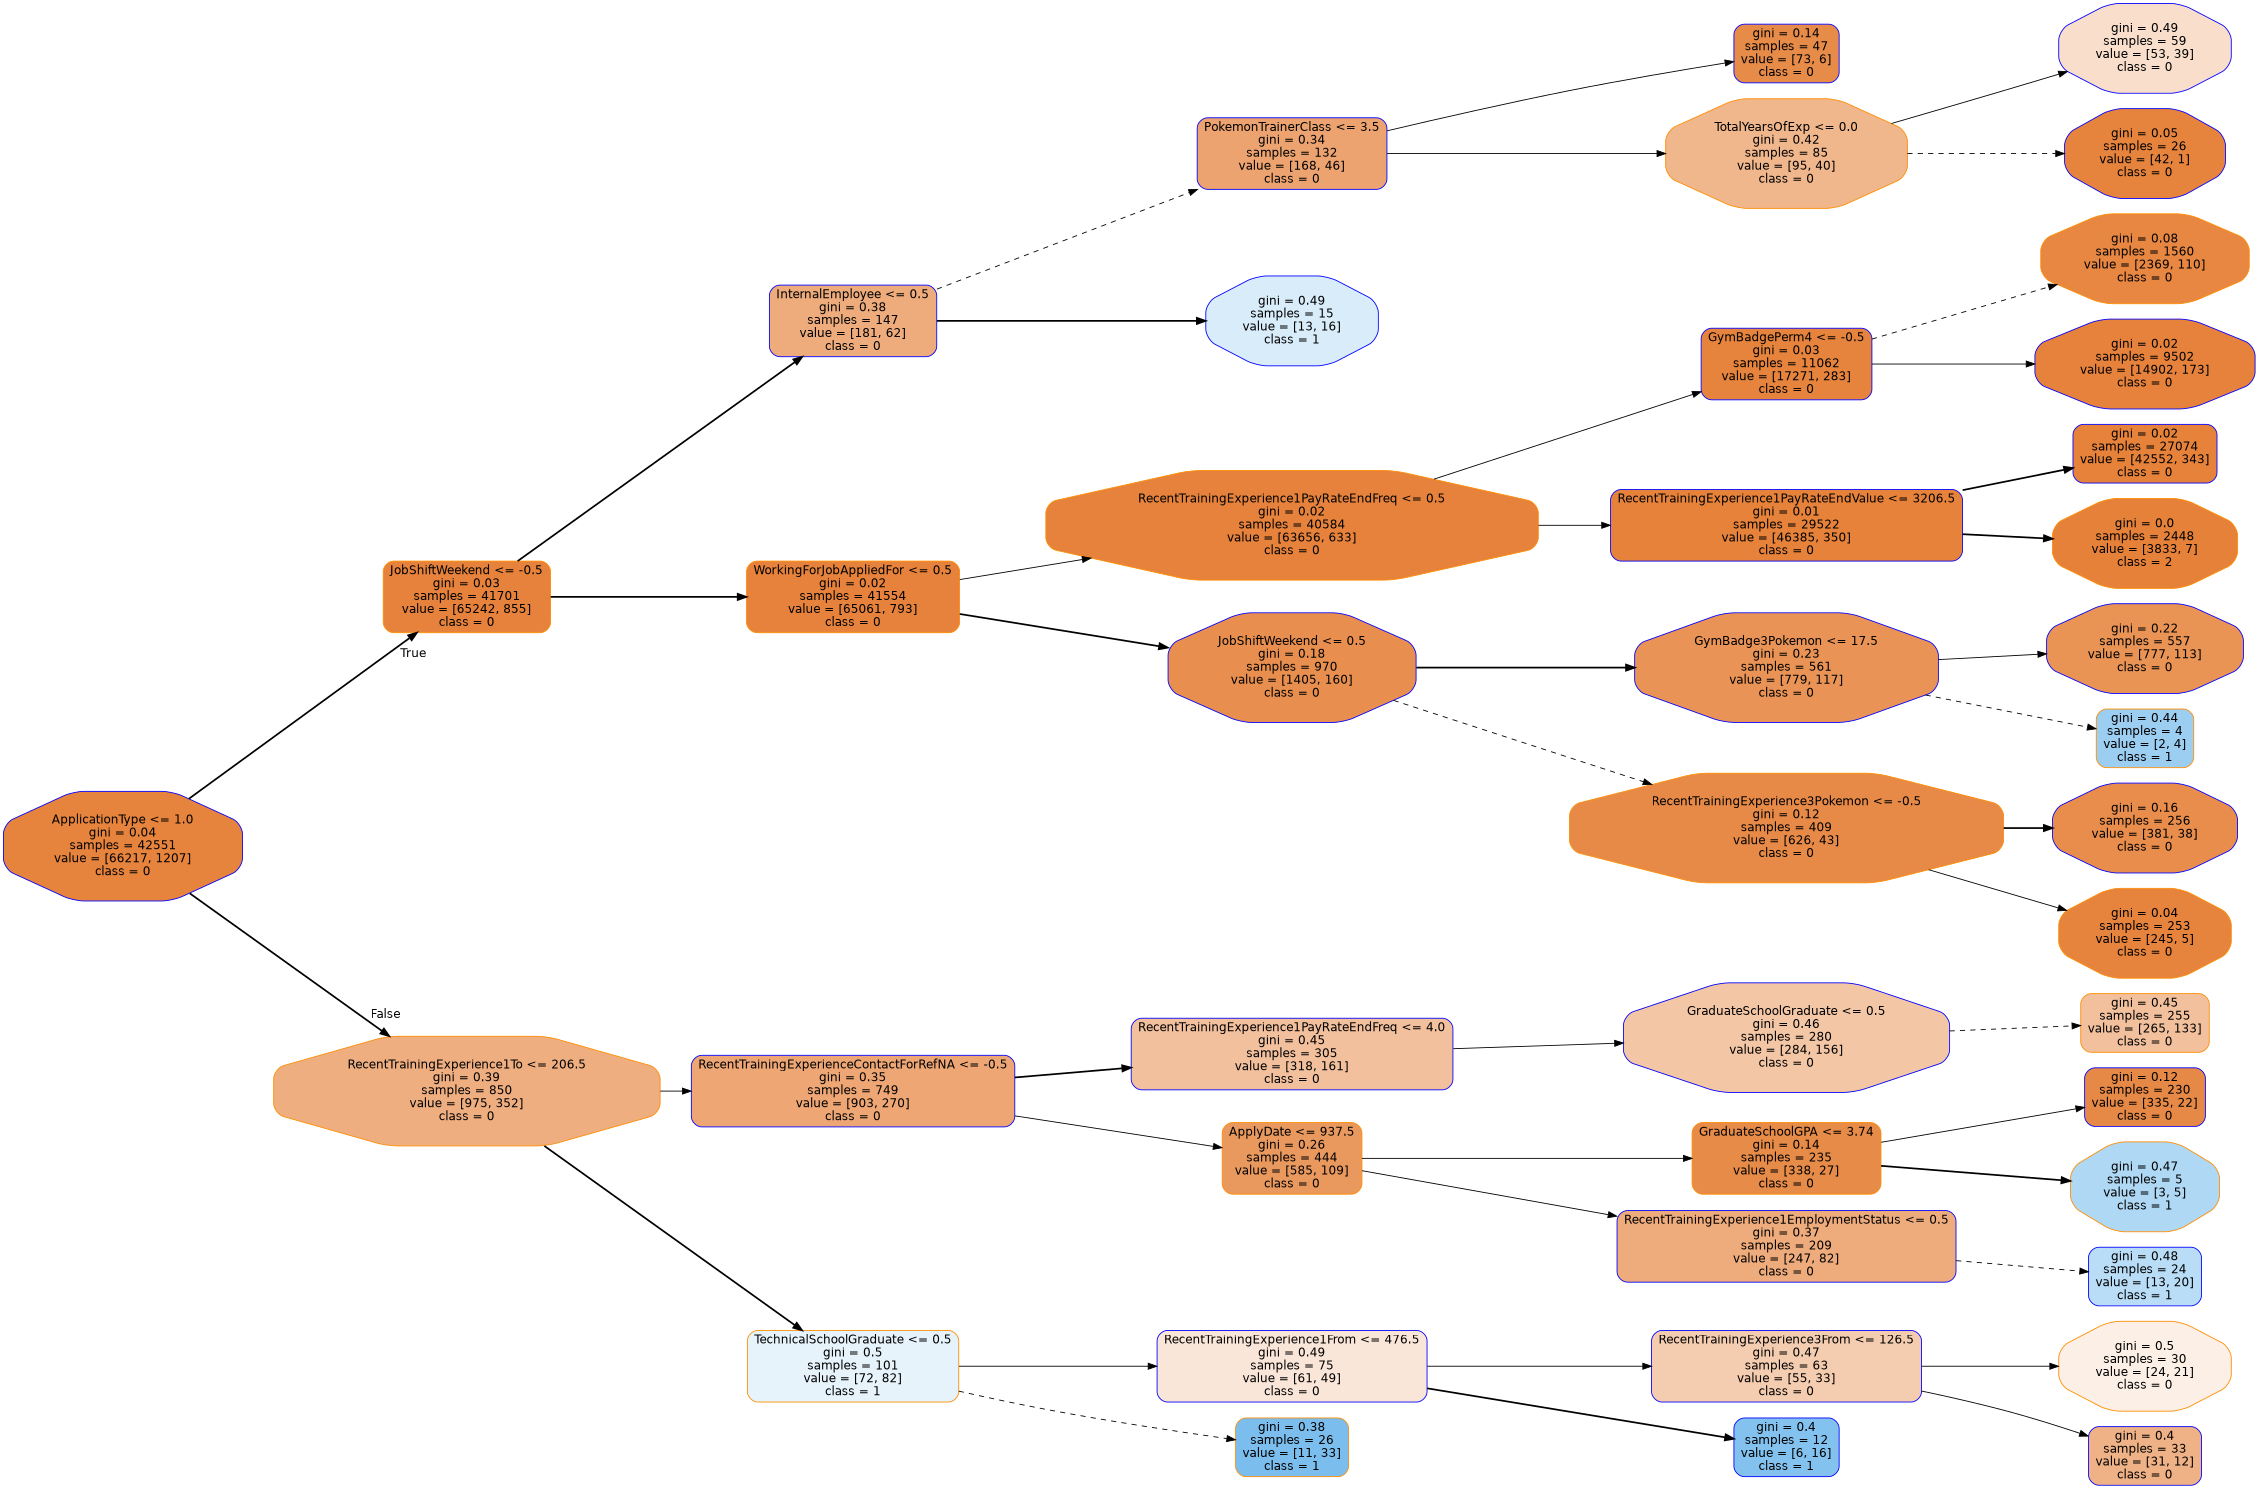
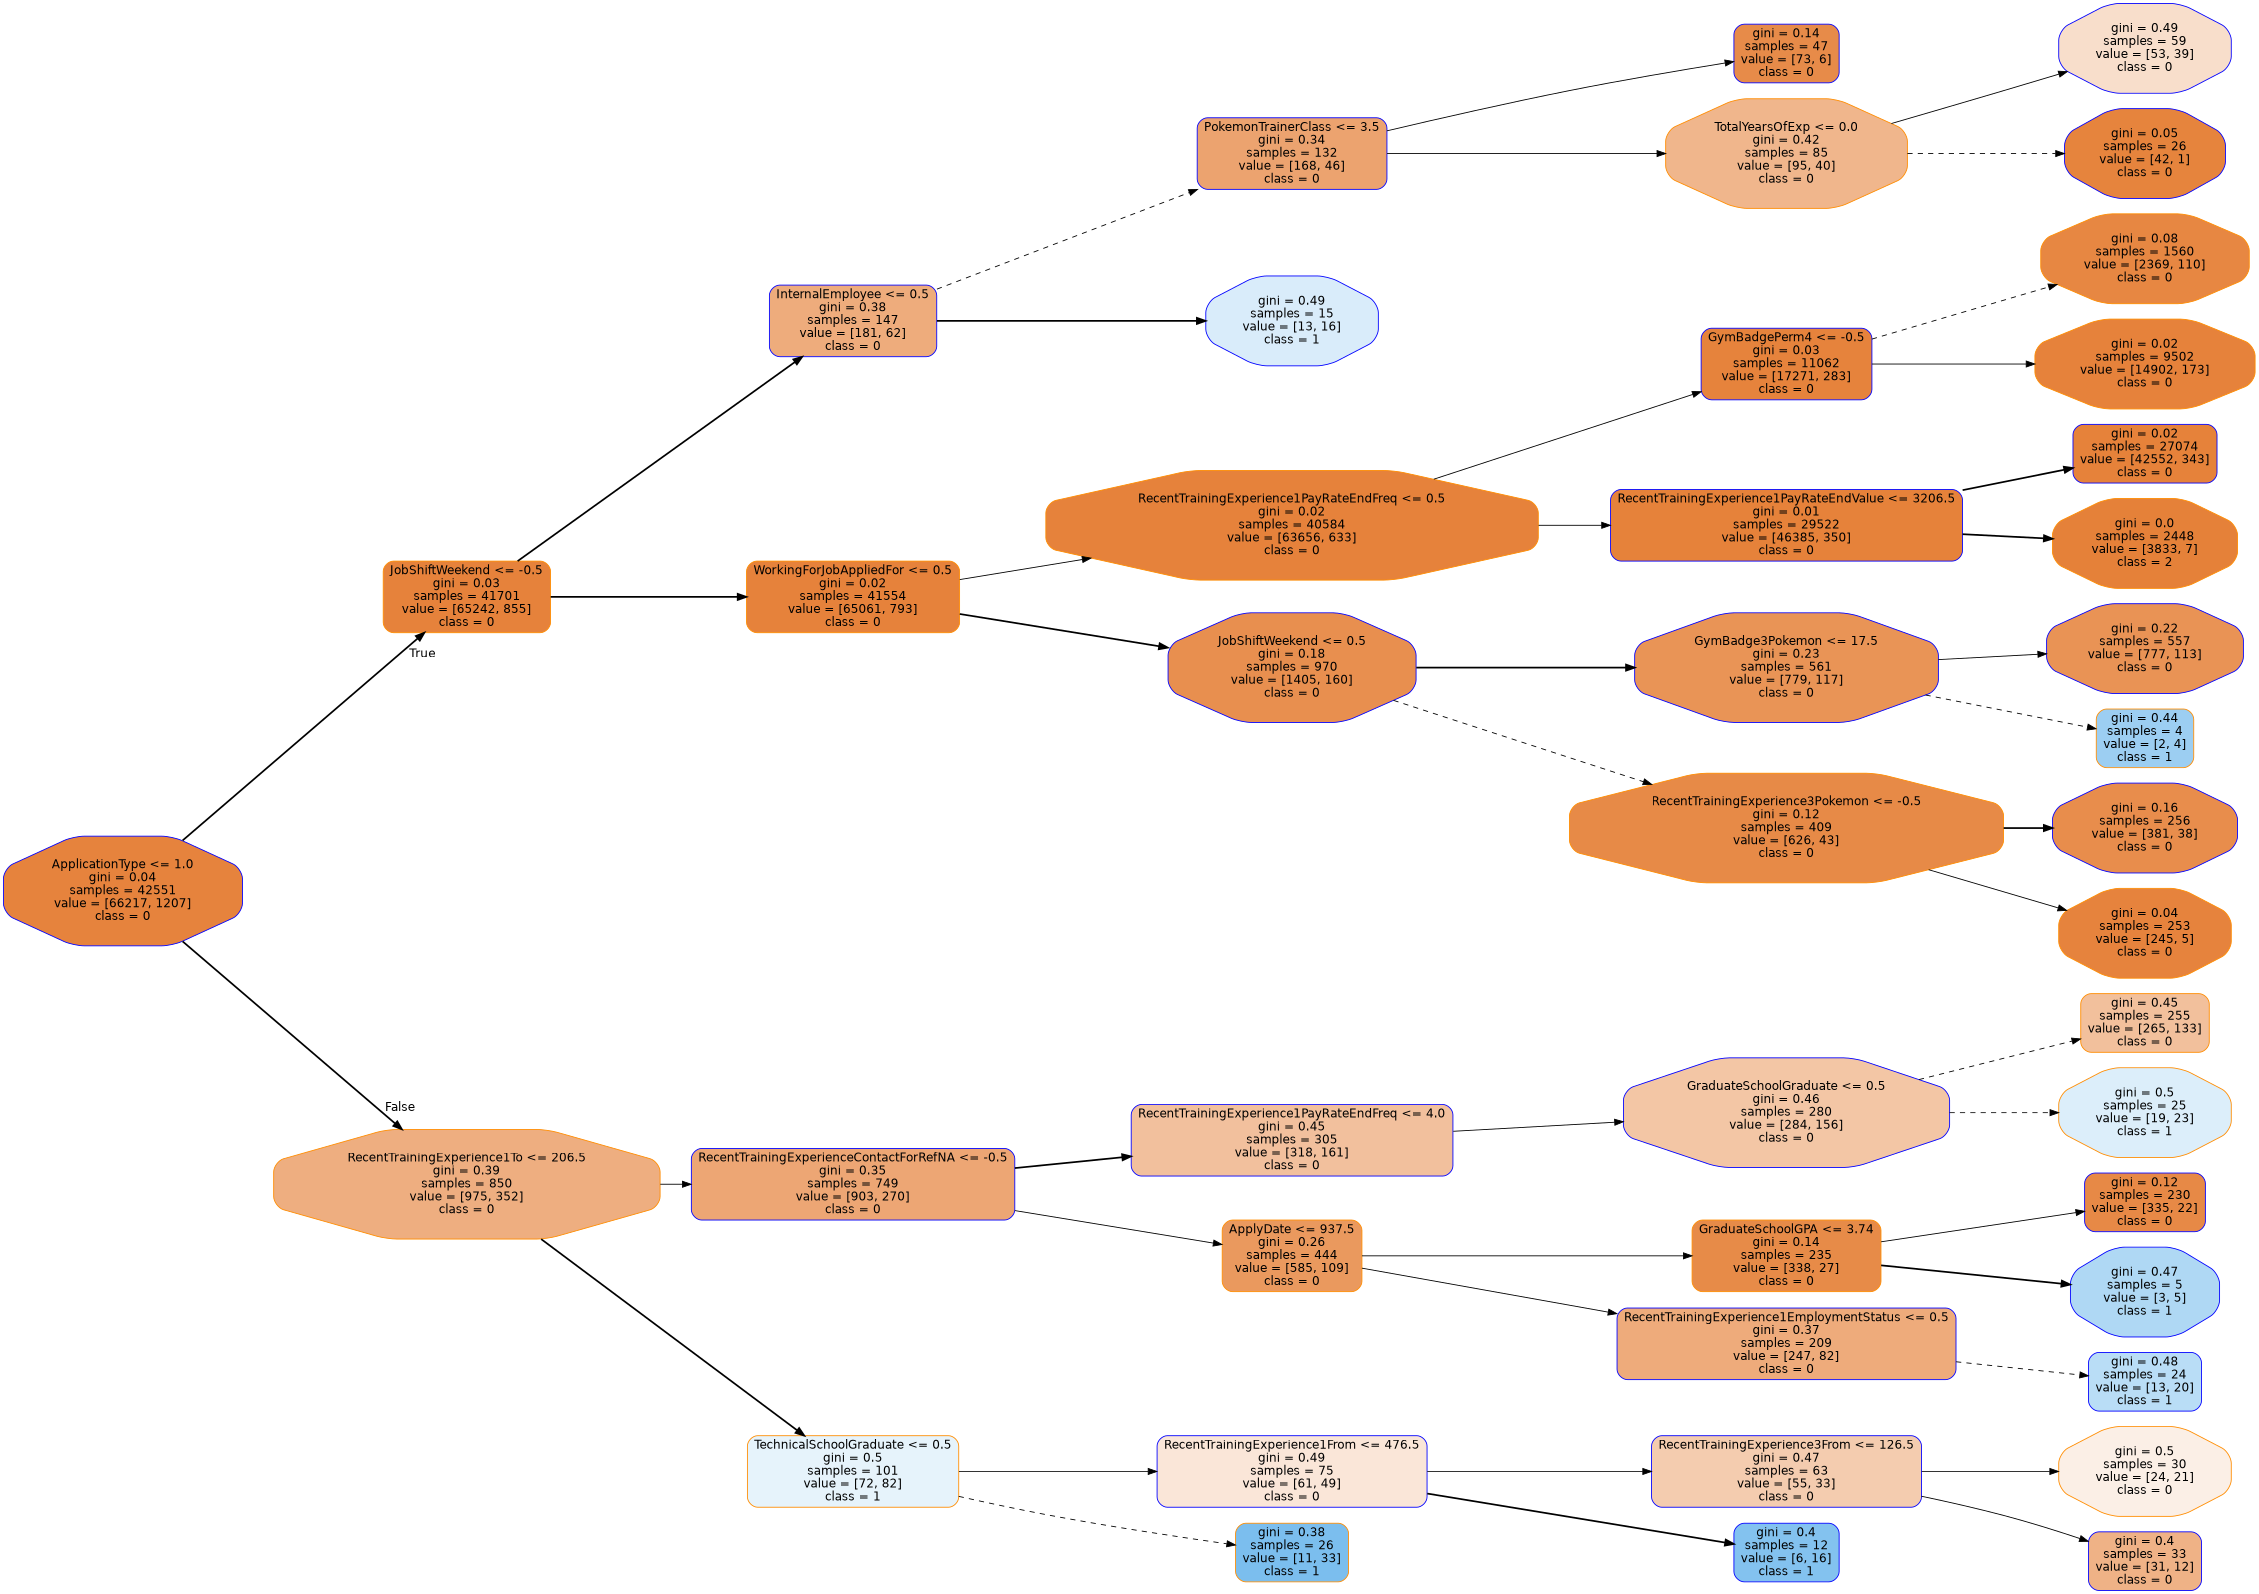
node "gini = 0.02 samples = 9502 value = [14902, 173] class = 0": color blue -> darkorange
node "gini = 0.5 samples = 25 value = [19, 23] class = 1": added
node "gini = 0.47 samples = 5 value = [3, 5] class = 1": color darkorange -> blue
